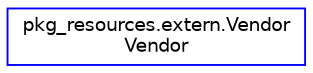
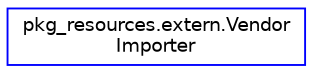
node "pkg_resources.extern.Vendor Vendor": label "pkg_resources.extern.Vendor Vendor" -> "pkg_resources.extern.Vendor Importer"
